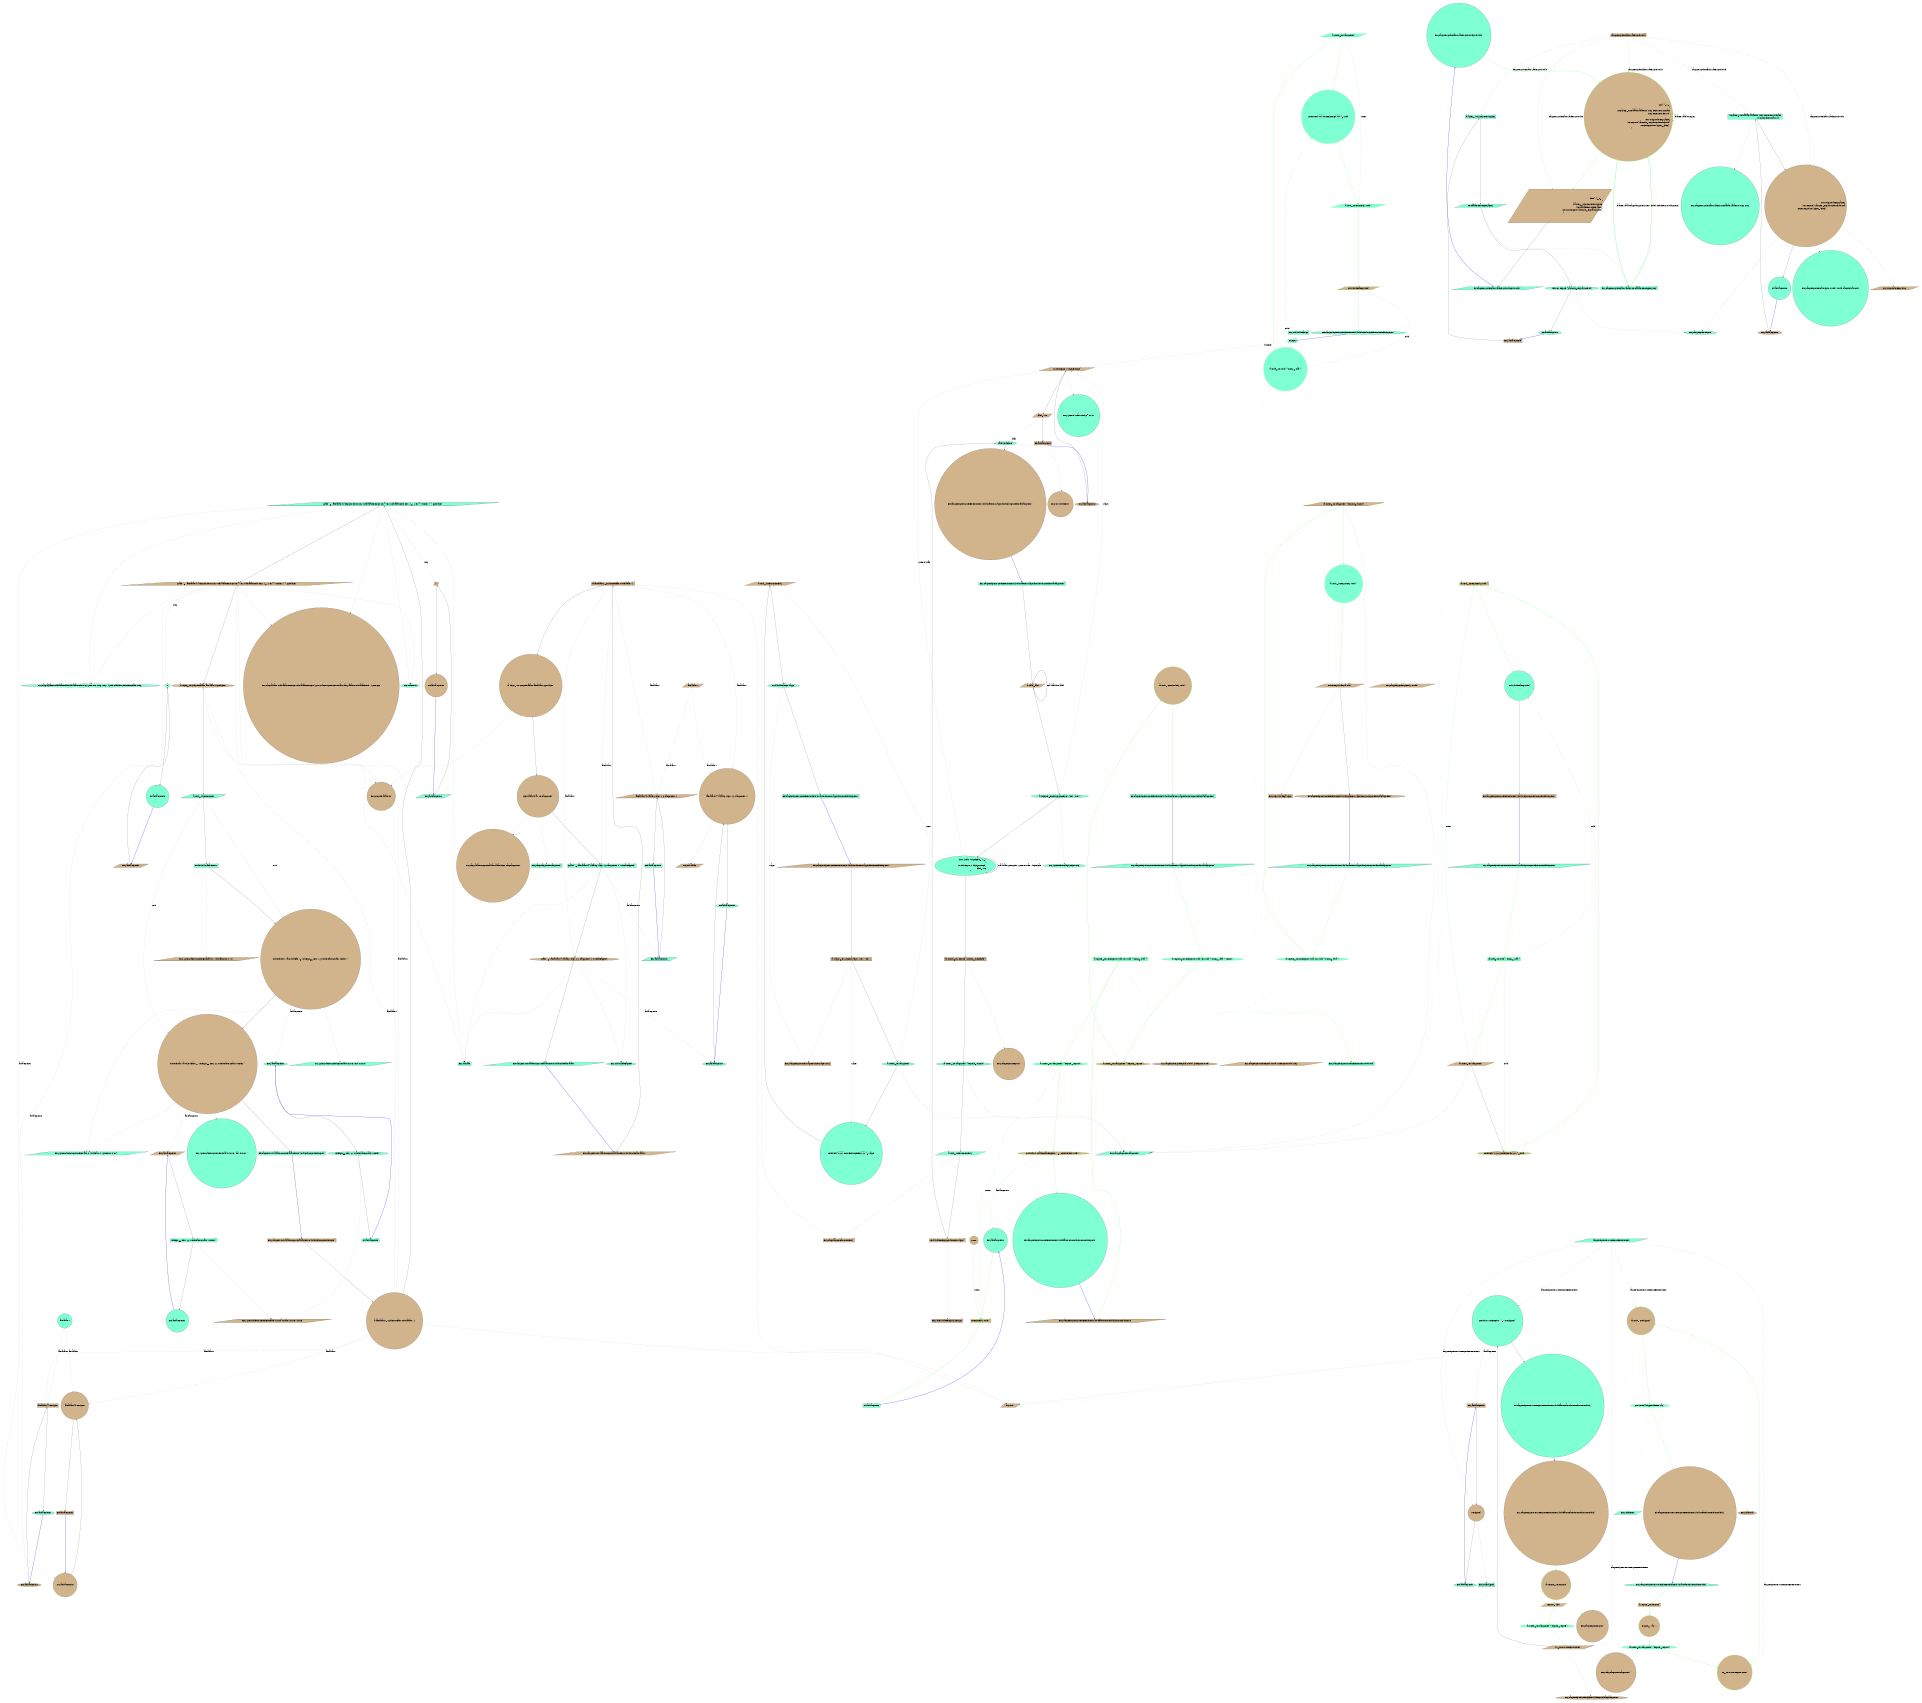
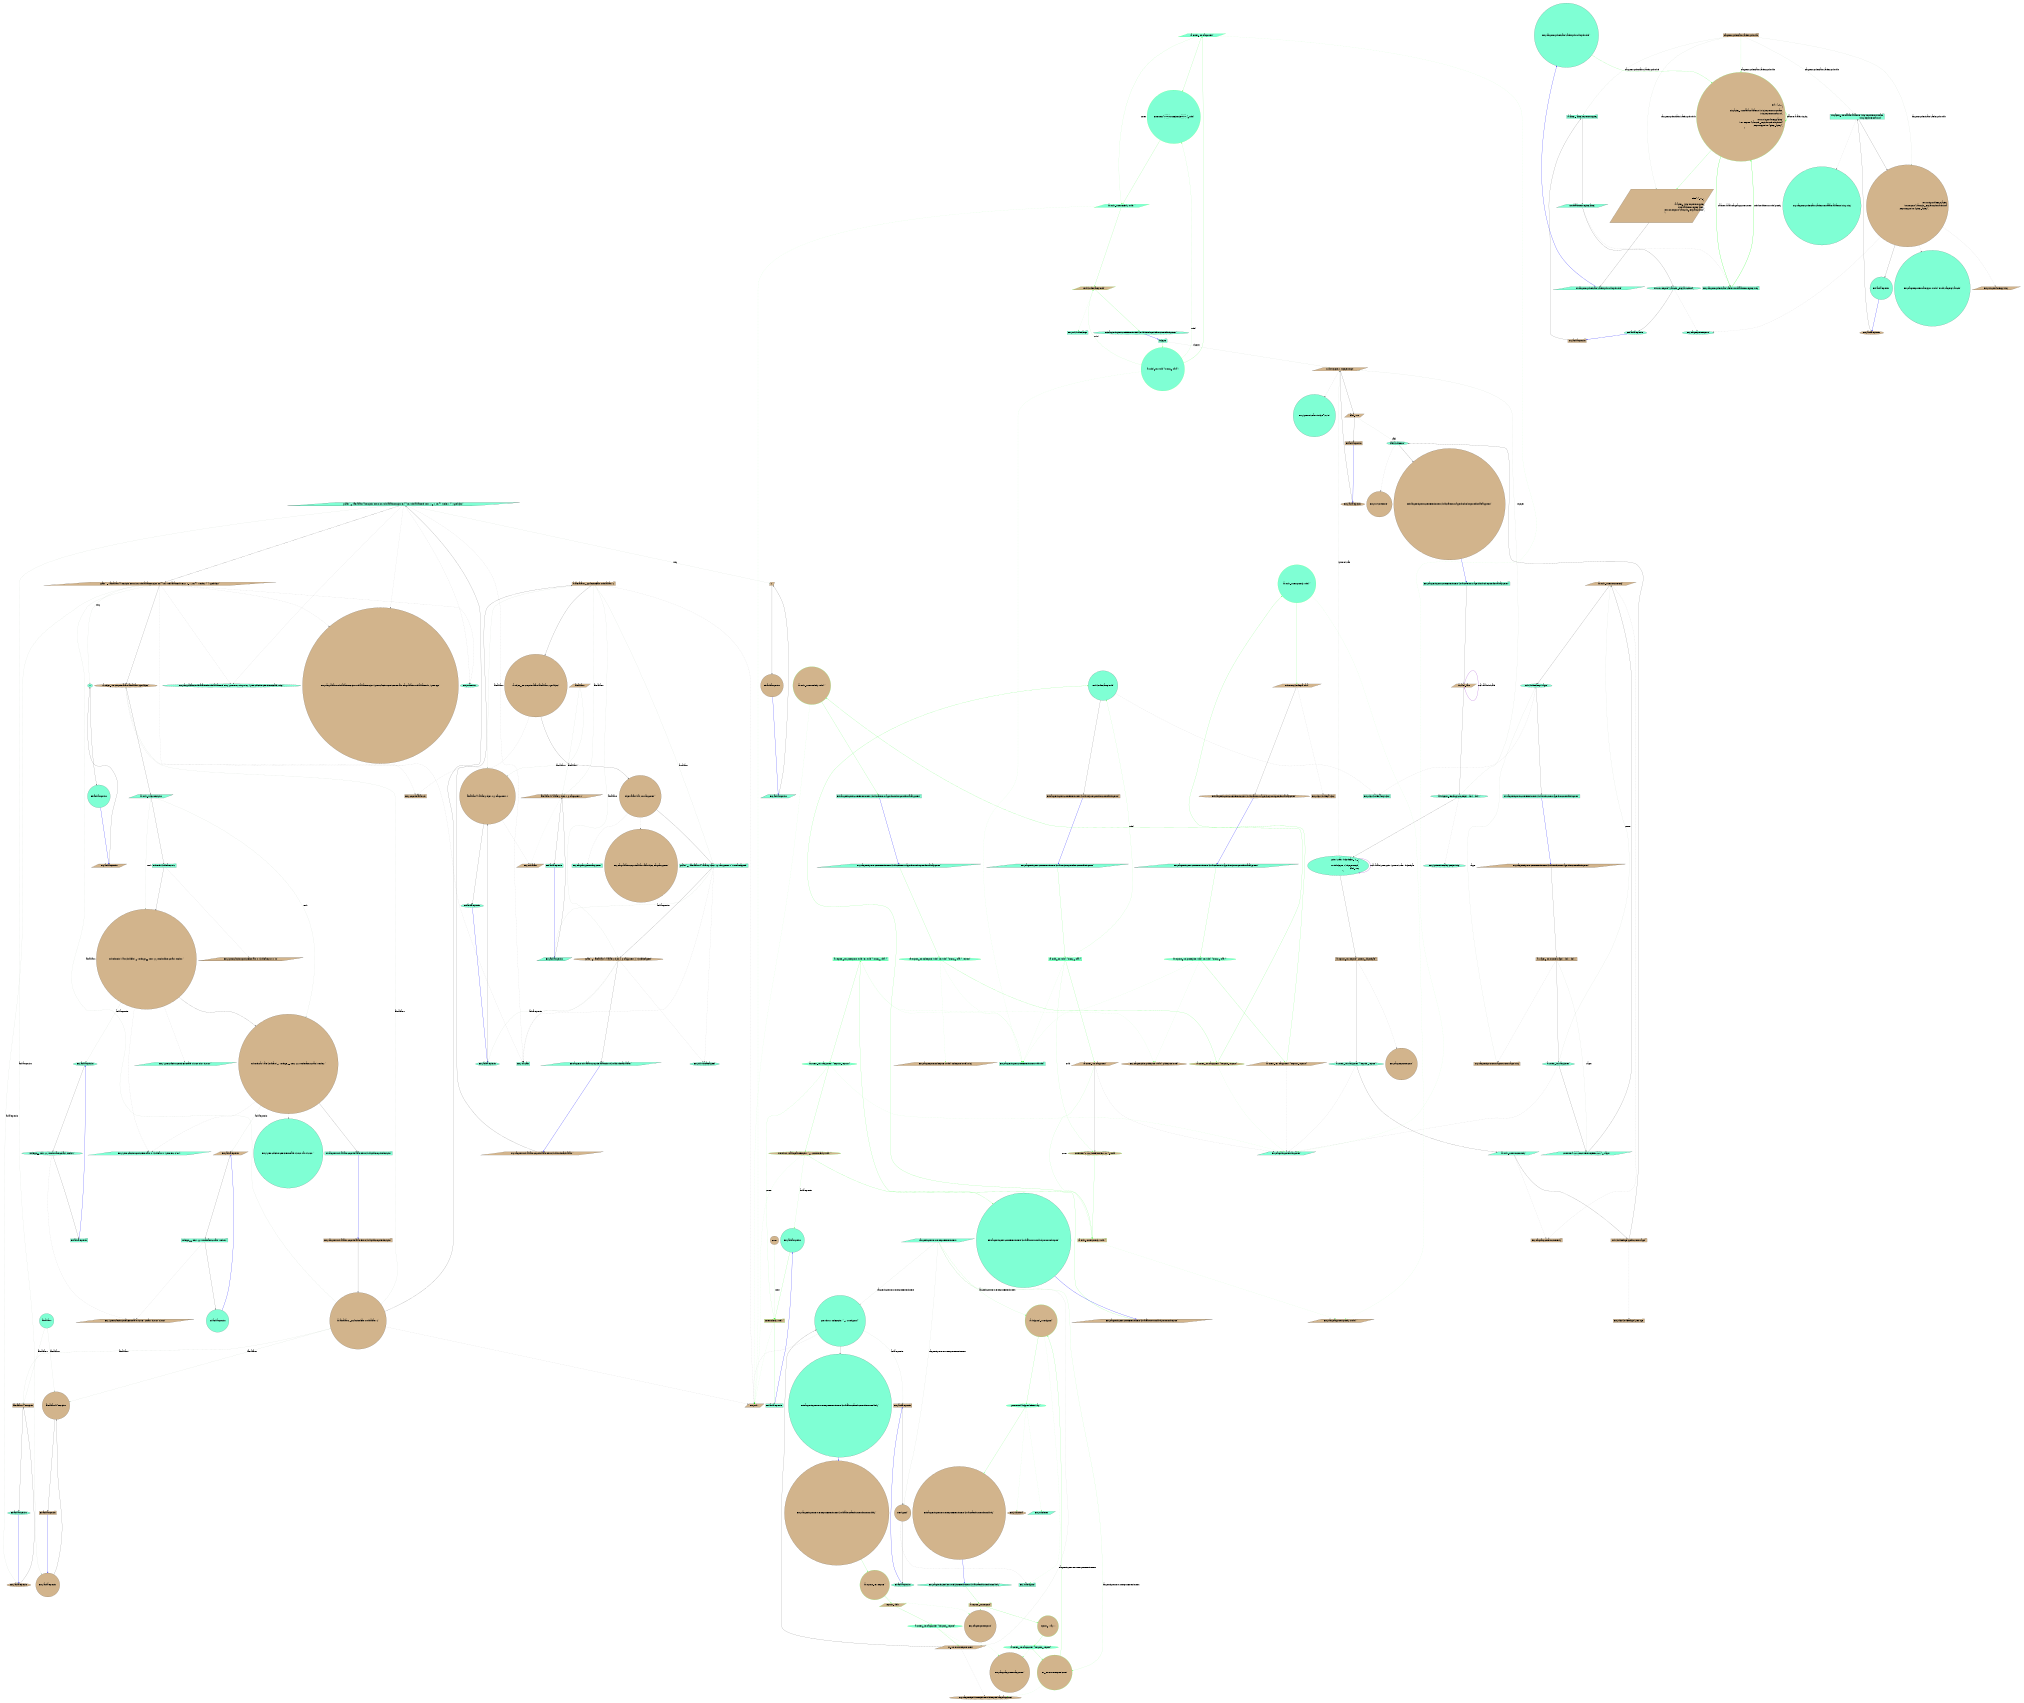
node "var apiKey = (string) Request.Form.ApiKey": label "var apiKey = (string) Request.Form.ApiKey" -> "var apiKey = (apiKey) Request.Form.ApiKey"
edge "var bodyBytes = Encoding.ASCII.GetBytes(''<html></html>'')" -> "s.Write(bodyBytes, 0, bodyBytes.Length)": label "wrapper" -> "bodyBytes"
node "Entry CompositeValidator.cstr": shape circle -> folder
node "Entry object.ShouldBeSameAs(object)": added
node "context.Items[''@@@@DOCUMENT_WRAPPER@@@@''] = wrapper": shape circle -> parallelogram
node "var invoke = sut.BodyAsXml()": label "var invoke = sut.BodyAsXml()" -> "var bodyAsXml = sut.BodyAsXml()"
